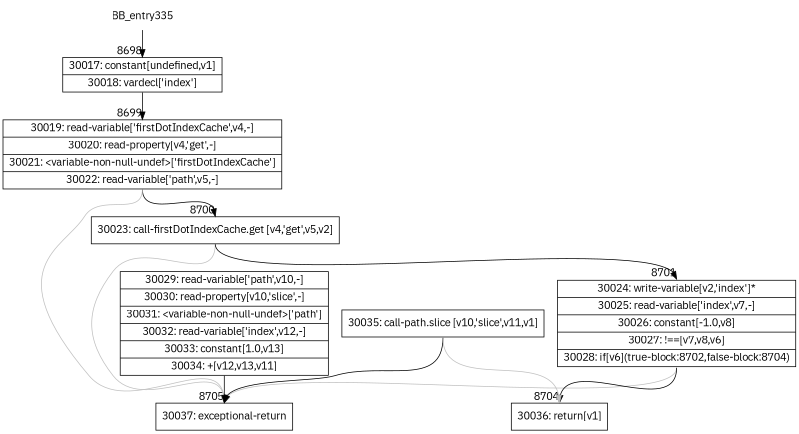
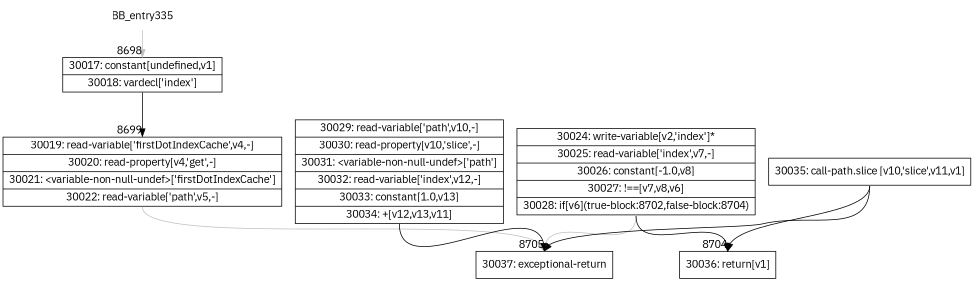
edge "BB_entry335" -> "30017: constant[undefined,v1]": color black -> gray
node "30023: call-firstDotIndexCache.get [v4,'get',v5,v2]": removed
edge "30035: call-path.slice [v10,'slice',v11,v1]" -> "30036: return[v1]": color gray -> black
